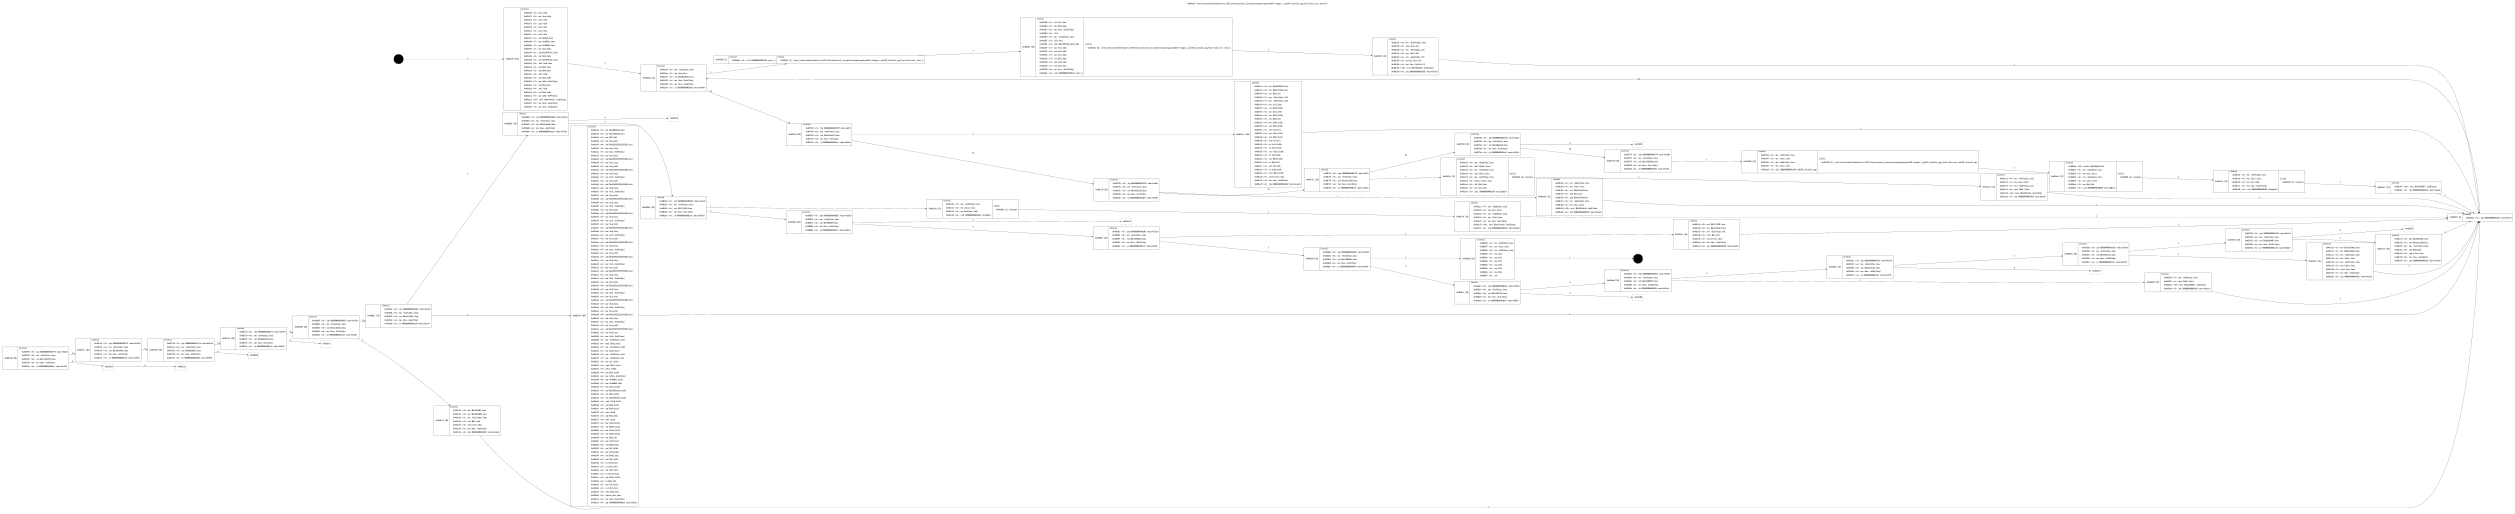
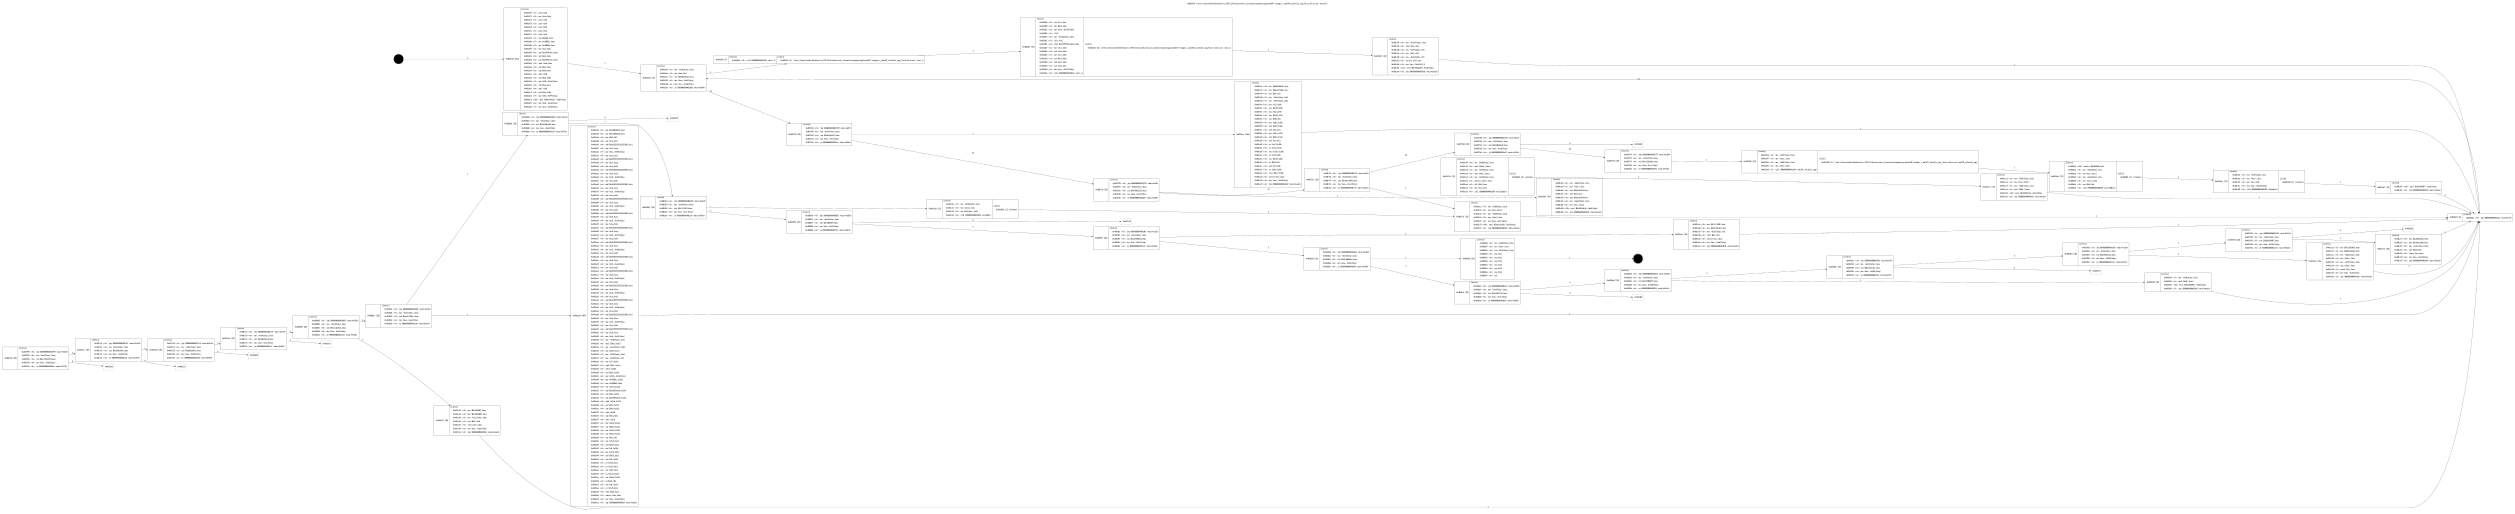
edge "0x40173c [28]" -> "0x401c9b [39]": now "0x40173c [28]" -> "0x401c1d [36]"
edge "0x401d69 [42]" -> "0x4020d2 [5]": removed, label "1"
edge "0x401de6" -> "0x401faf": now "0x4017ac [28]" -> "0x401faf"
